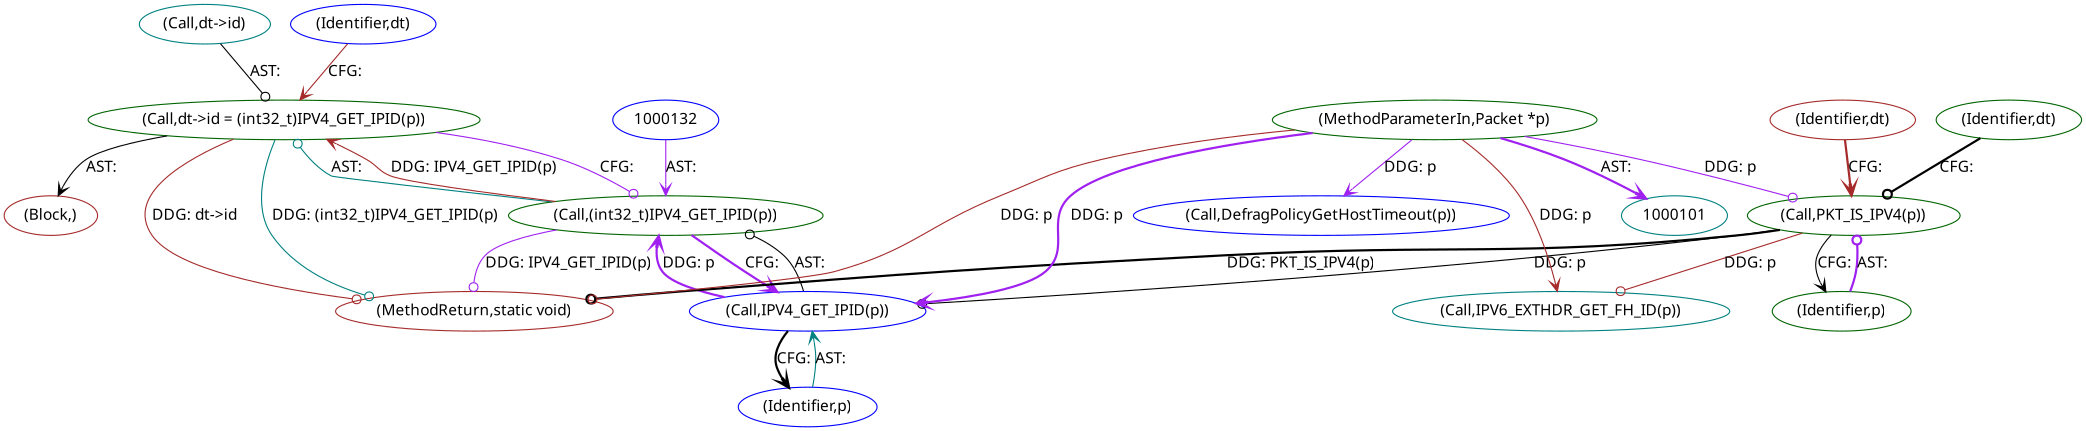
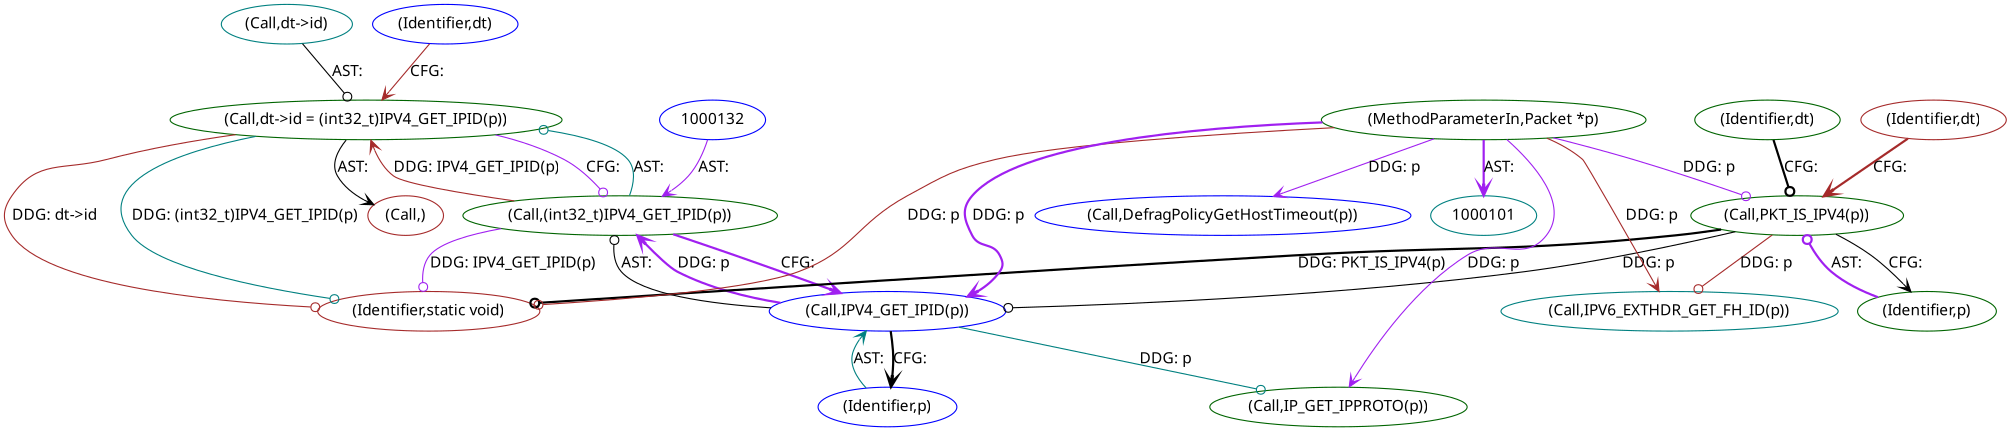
node "(Block,)": label "(Block,)" -> "(Call,)"
node "(MethodReturn,static void)": label "(MethodReturn,static void)" -> "(Identifier,static void)"
node "(Call,IP_GET_IPPROTO(p))": added
